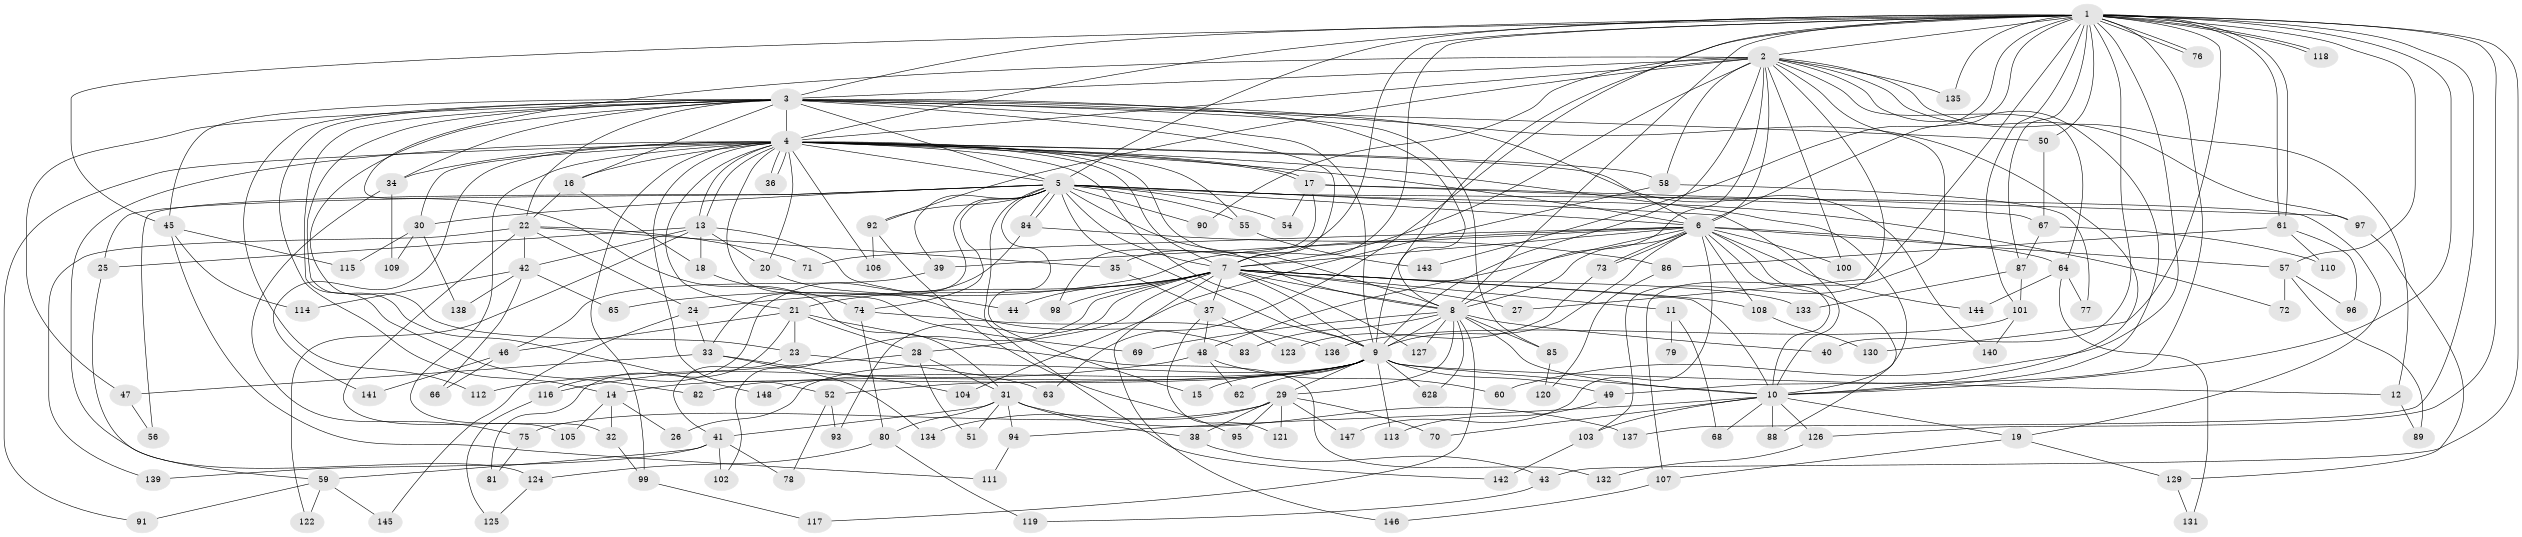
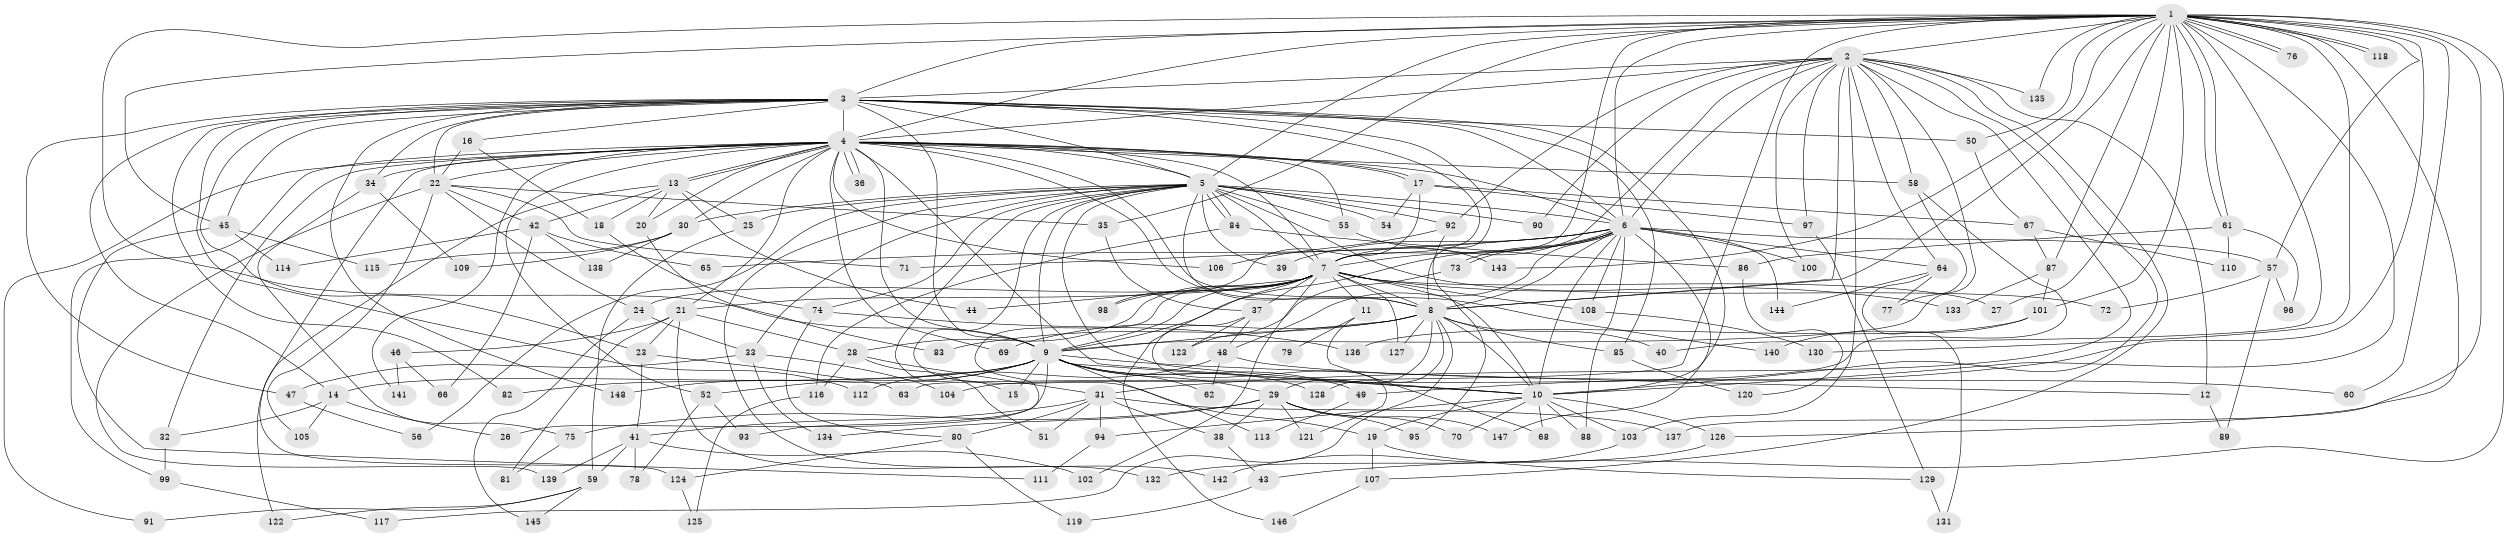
edge "4" -- "16": now "4" -- "22"
edge "39" -- "46": removed
node "628": label "628" -> "128"
